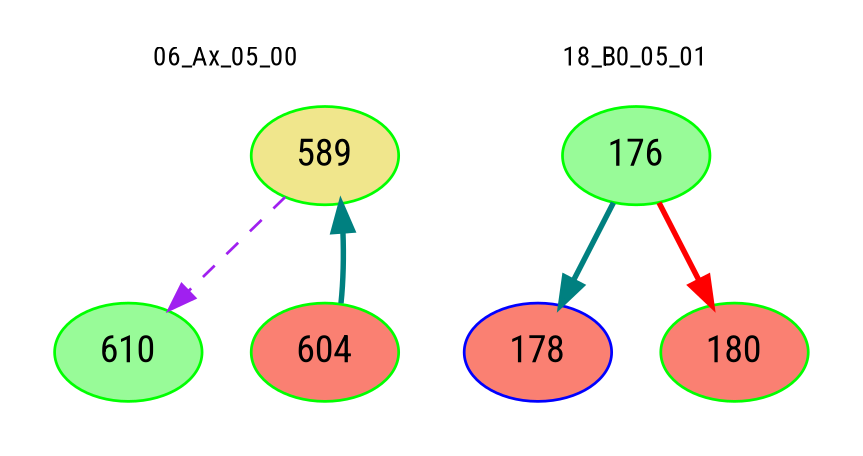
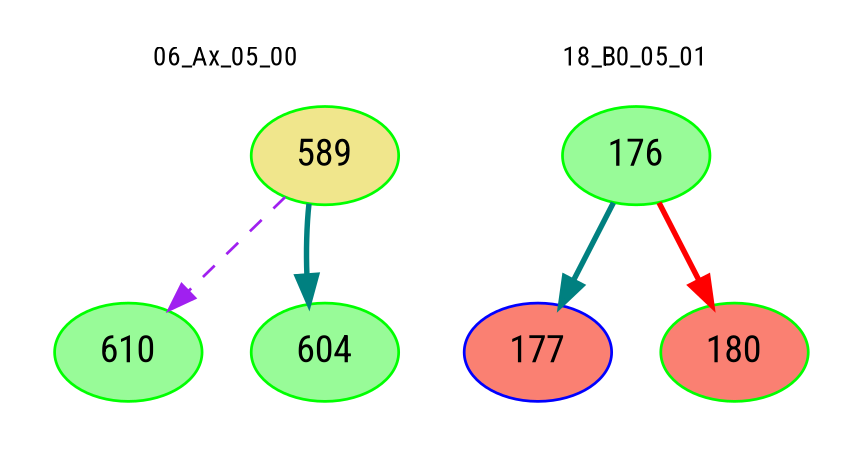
edge "604" -> "589": reversed
node "604": fillcolor salmon -> palegreen
node "178": label "178" -> "177"
